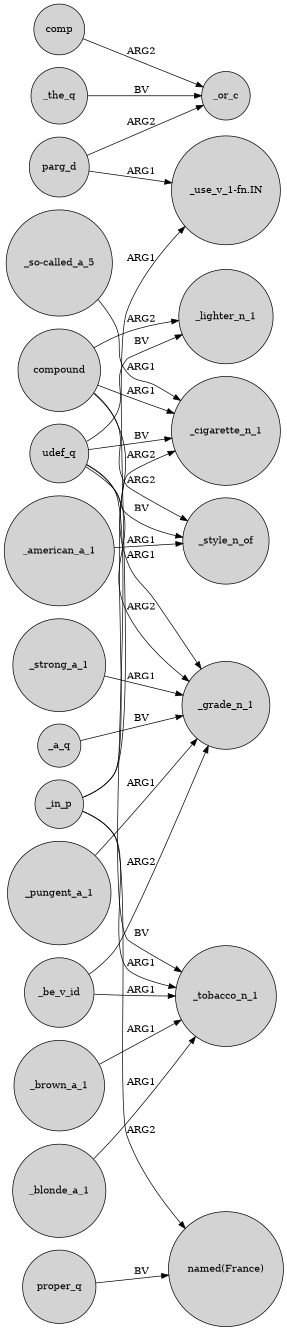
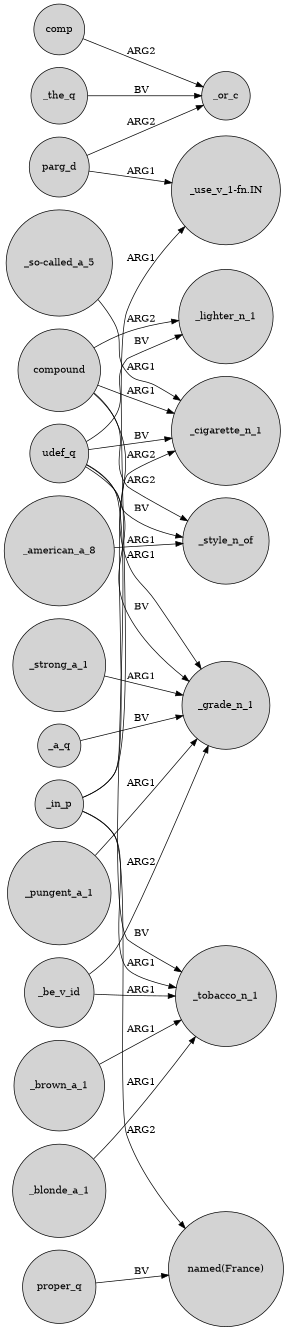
node "_american_a_1": label "_american_a_1" -> "_american_a_8"
edge "udef_q" -> "_grade_n_1": label "ARG2" -> "BV"
